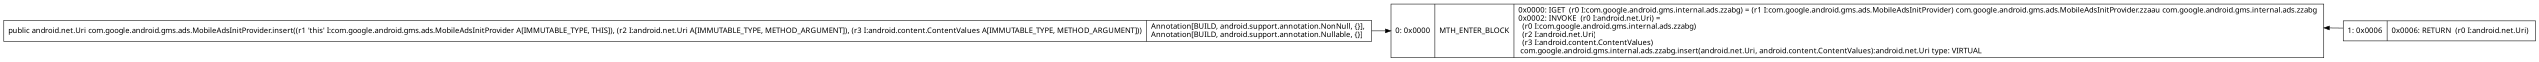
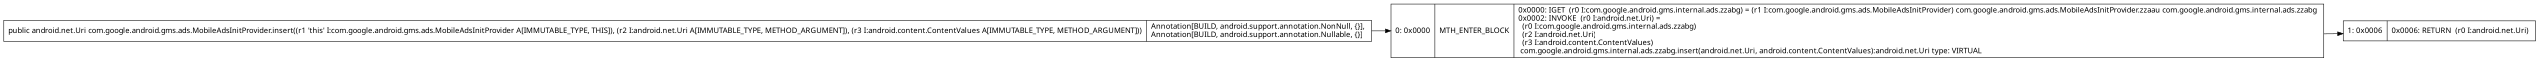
edge "1: 0x0006" -> "0: 0x0000": reversed
